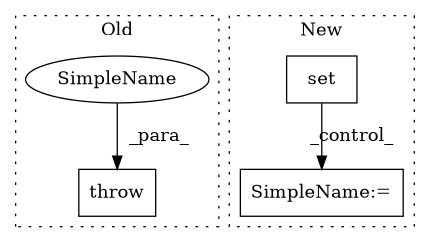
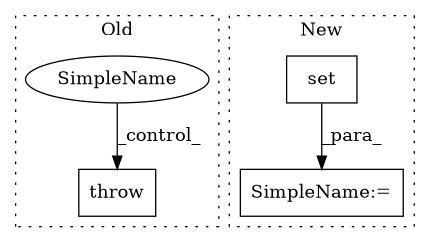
edge "SimpleName" -> "throw": label "_para_" -> "_control_"
edge "set" -> "SimpleName:=": label "_control_" -> "_para_"
